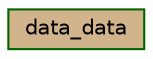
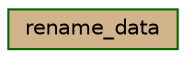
node "data_data": label "data_data" -> "rename_data"
